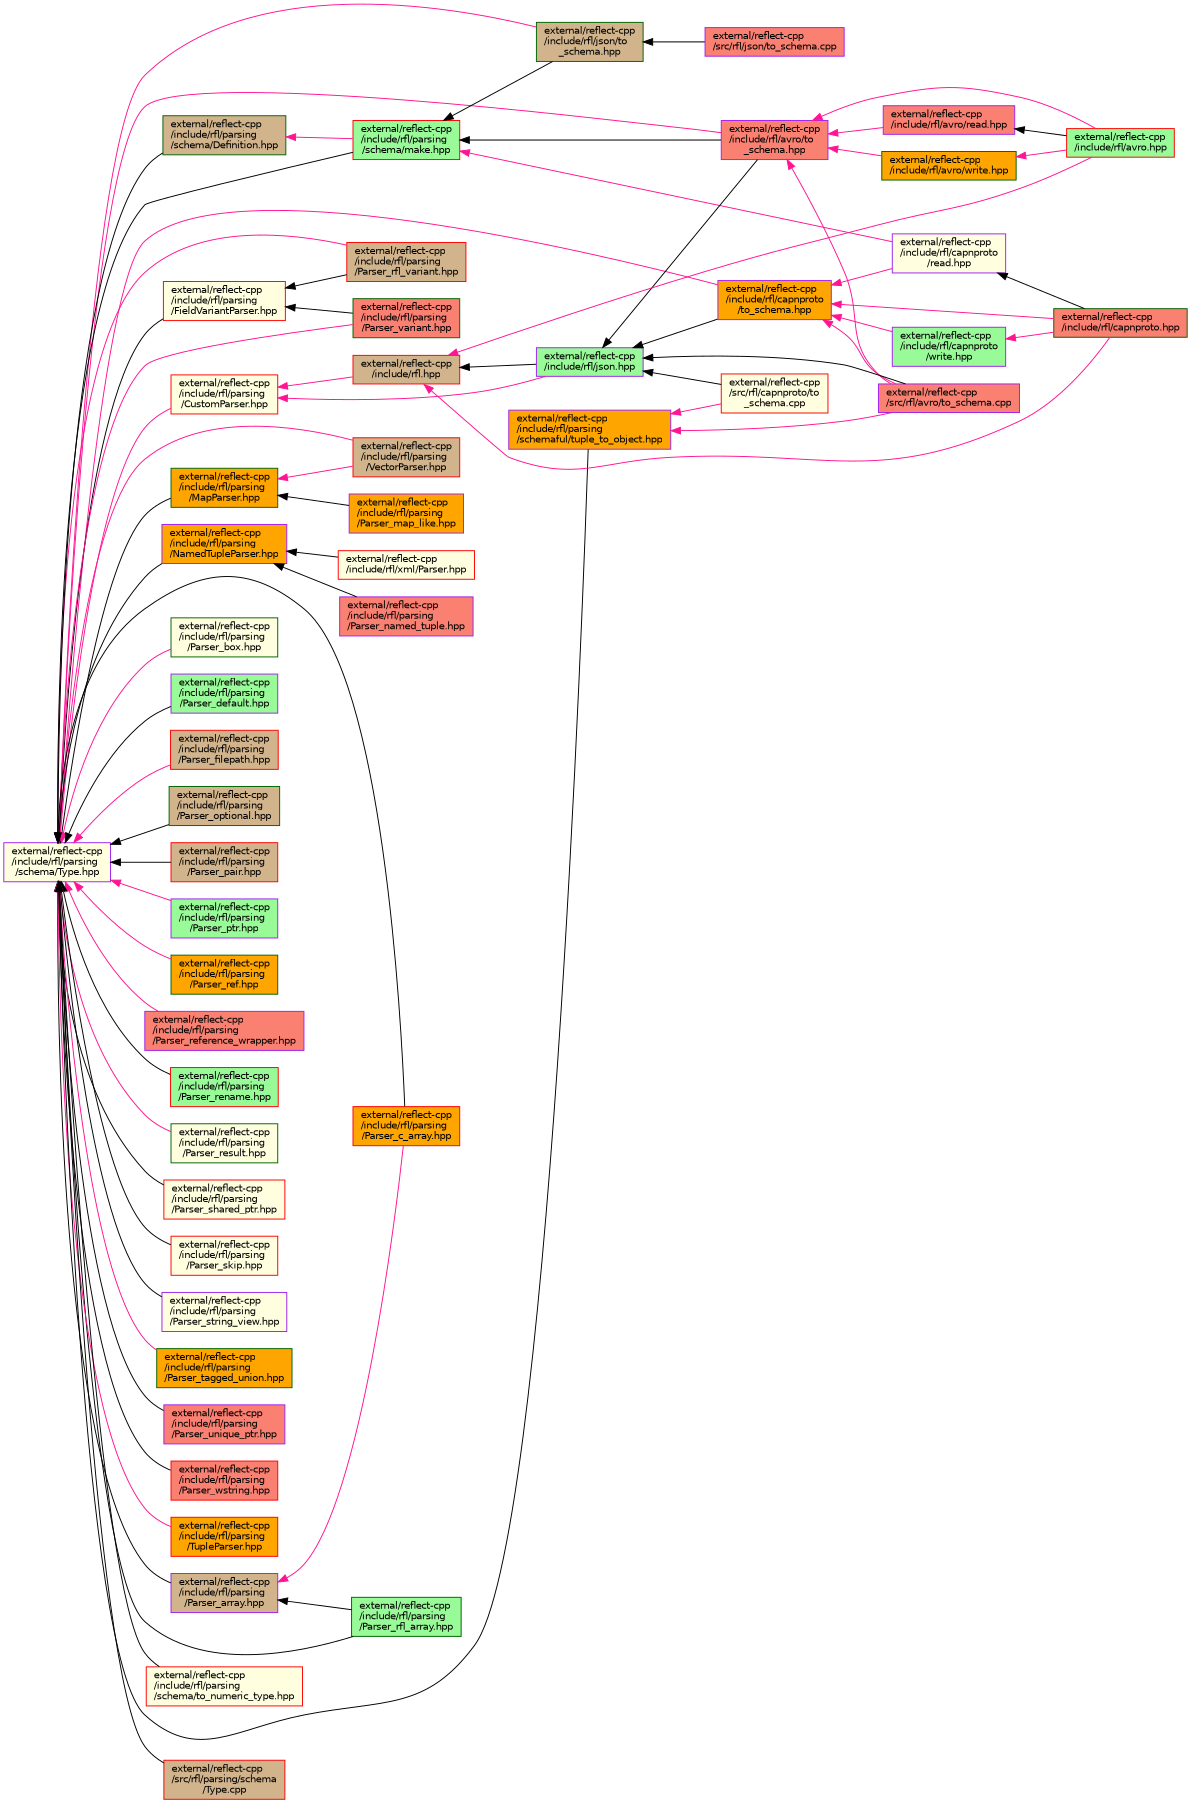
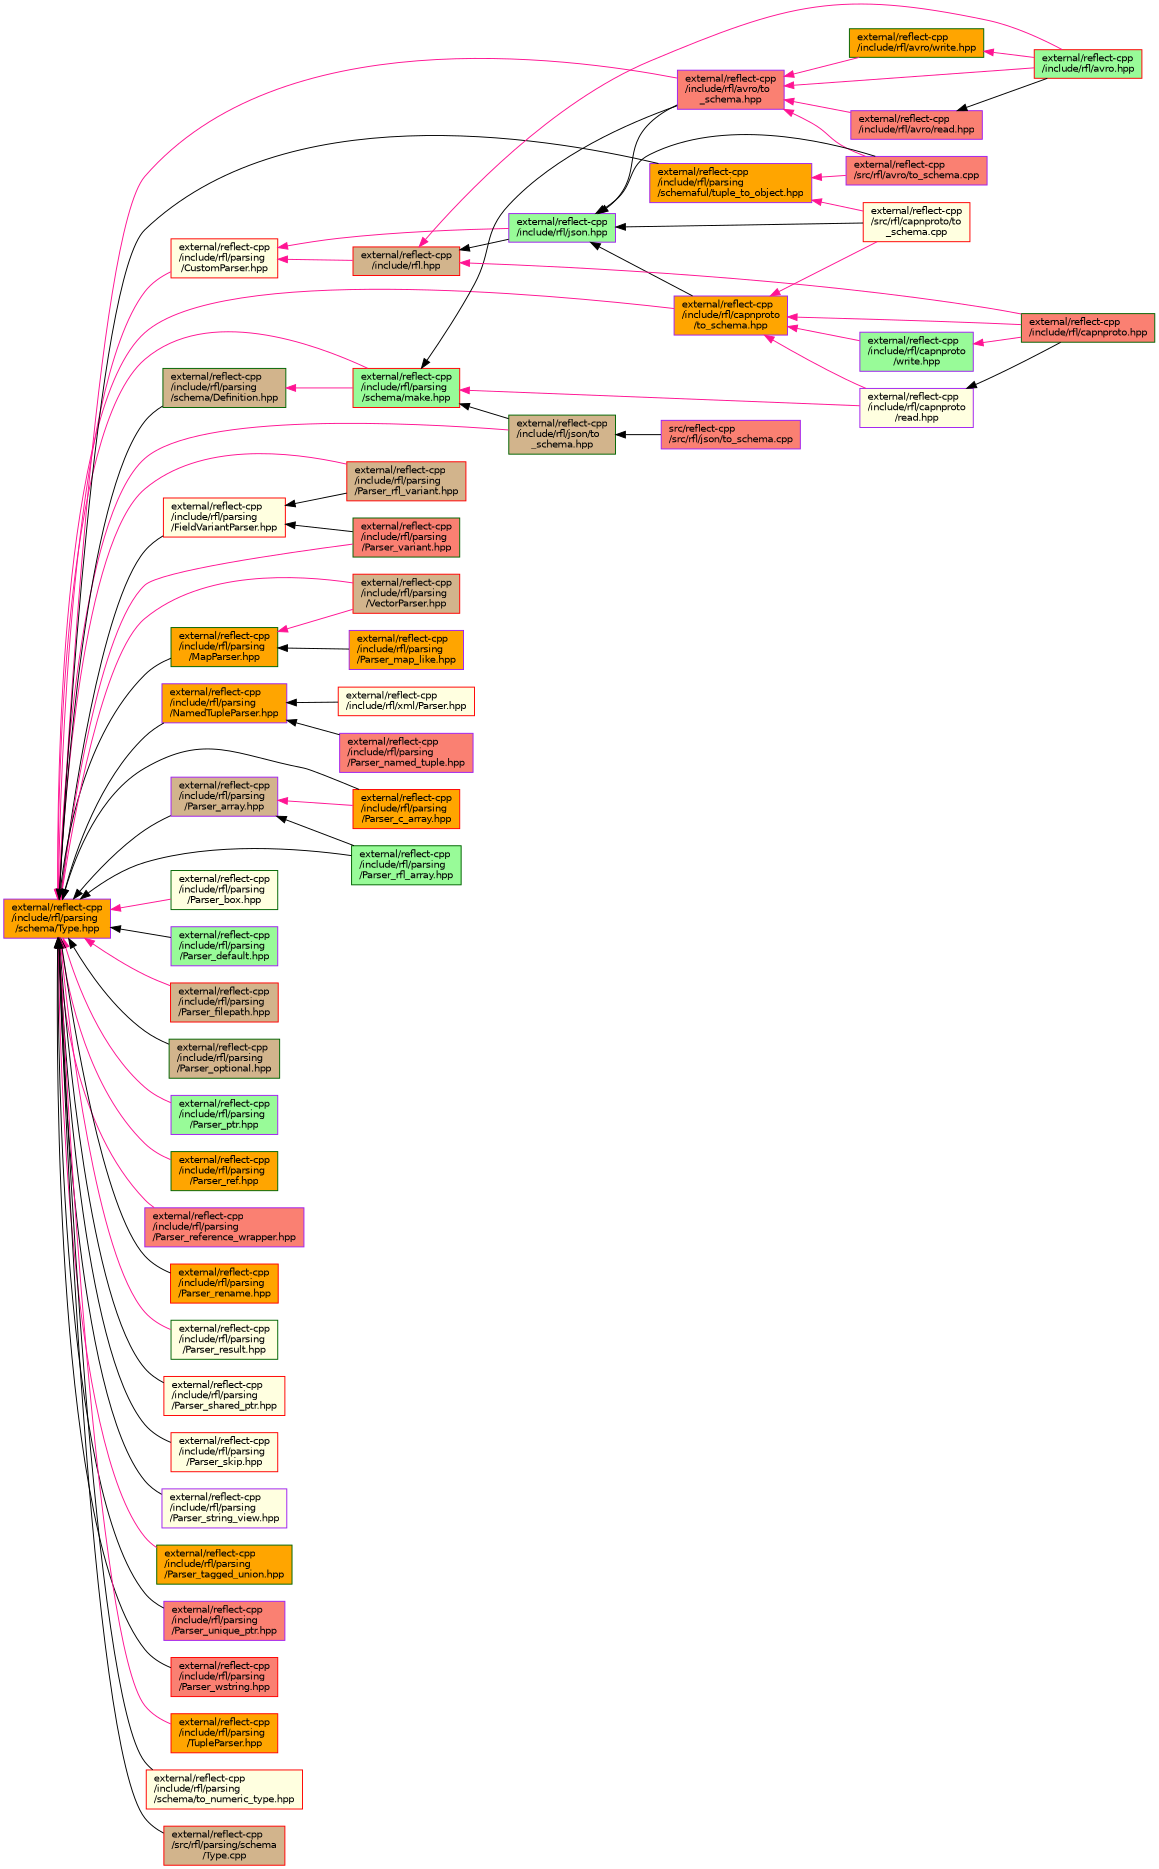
node "external/reflect-cpp /src/rfl/json/to_schema.cpp": label "external/reflect-cpp /src/rfl/json/to_schema.cpp" -> "src/reflect-cpp /src/rfl/json/to_schema.cpp"
edge "external/reflect-cpp /include/rfl/parsing /schema/make.hpp" -> "external/reflect-cpp /include/rfl/parsing /schema/Type.hpp": color black -> deeppink
edge "external/reflect-cpp /src/rfl/avro/to_schema.cpp" -> "external/reflect-cpp /include/rfl/capnproto /to_schema.hpp": now "external/reflect-cpp /src/rfl/capnproto/to _schema.cpp" -> "external/reflect-cpp /include/rfl/capnproto /to_schema.hpp"
node "external/reflect-cpp /include/rfl/parsing /schema/Type.hpp": fillcolor lightyellow -> orange
node "external/reflect-cpp /include/rfl/parsing /Parser_pair.hpp": removed
node "external/reflect-cpp /include/rfl/parsing /Parser_rename.hpp": fillcolor palegreen -> orange
